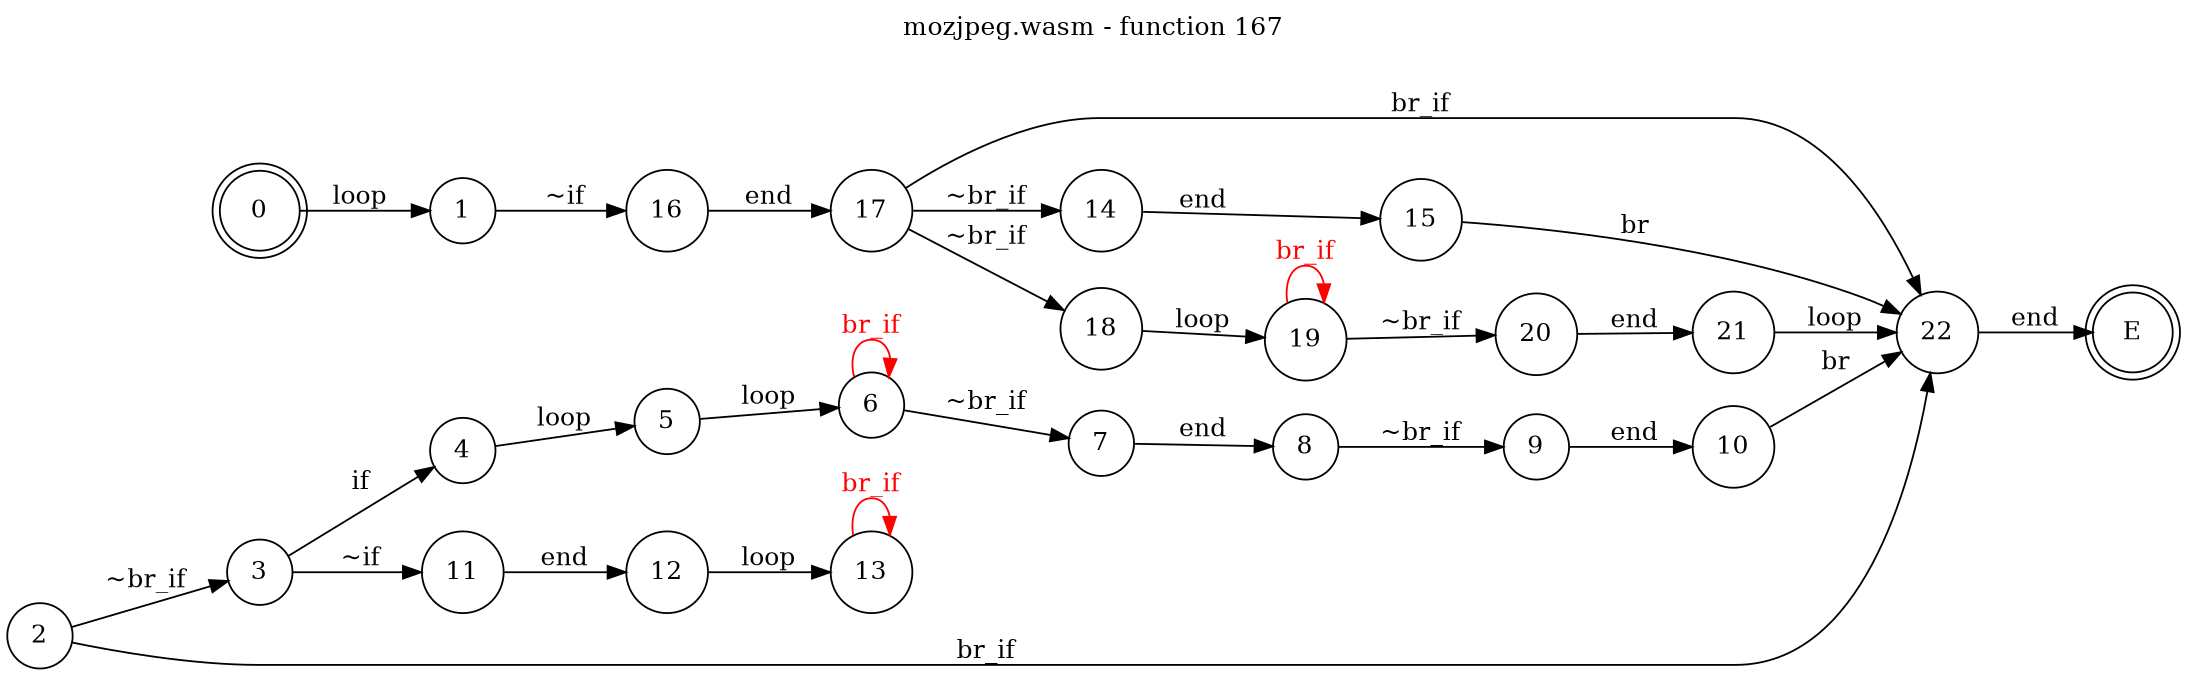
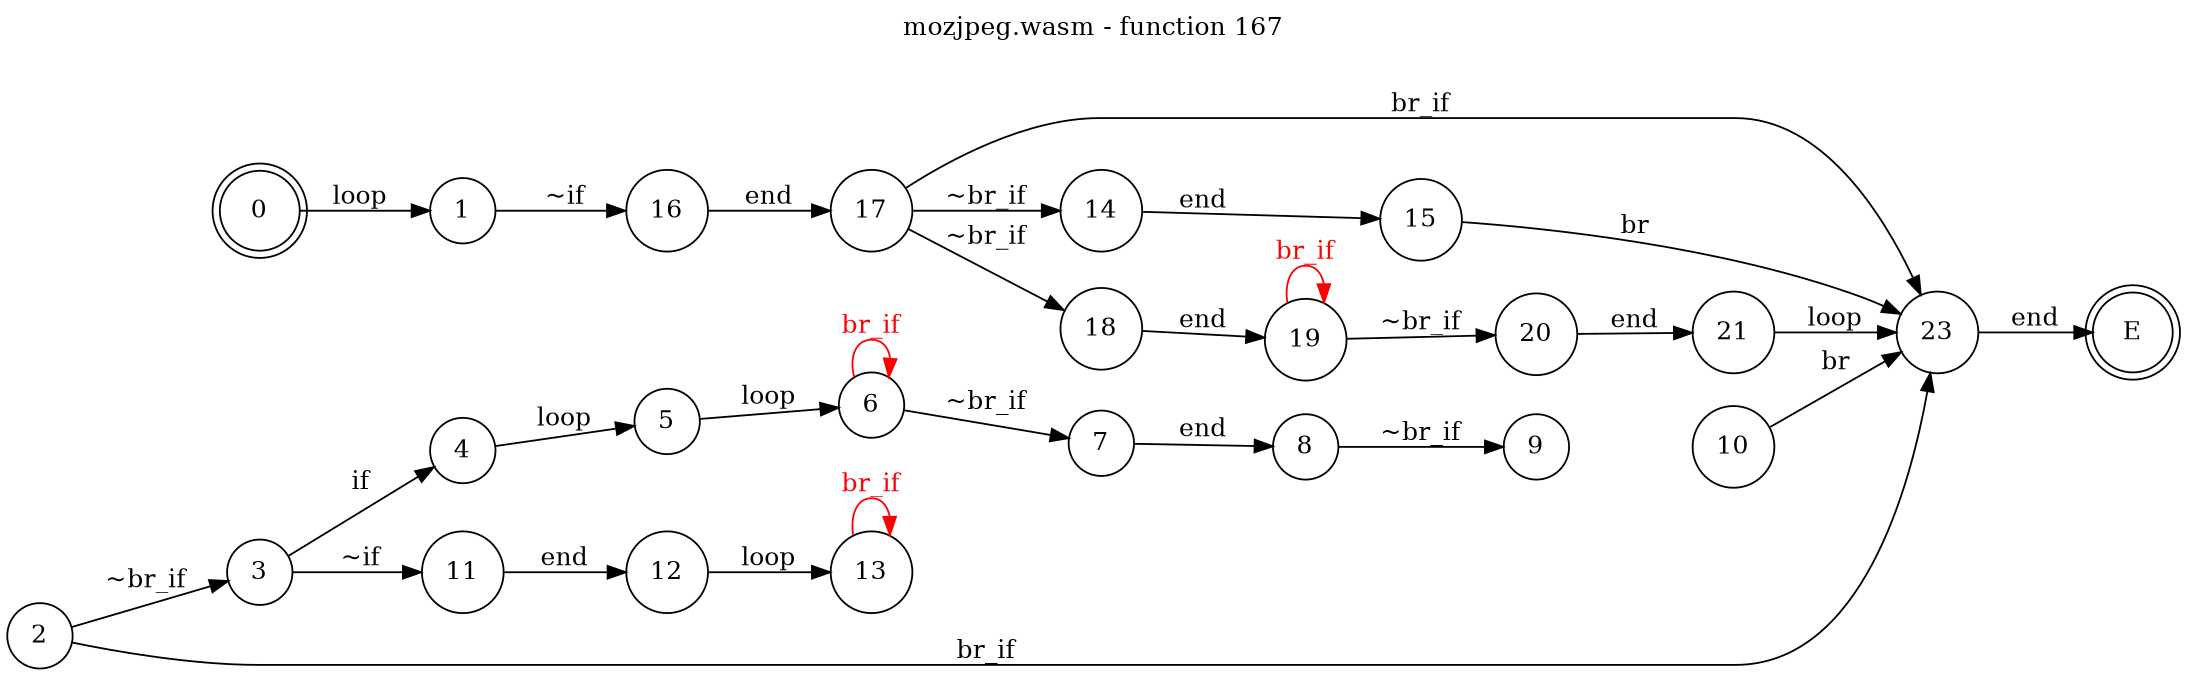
edge "18" -> "19": label "loop" -> "end"
node "22": label "22" -> "23"
edge "9" -> "10": removed, label "end"
